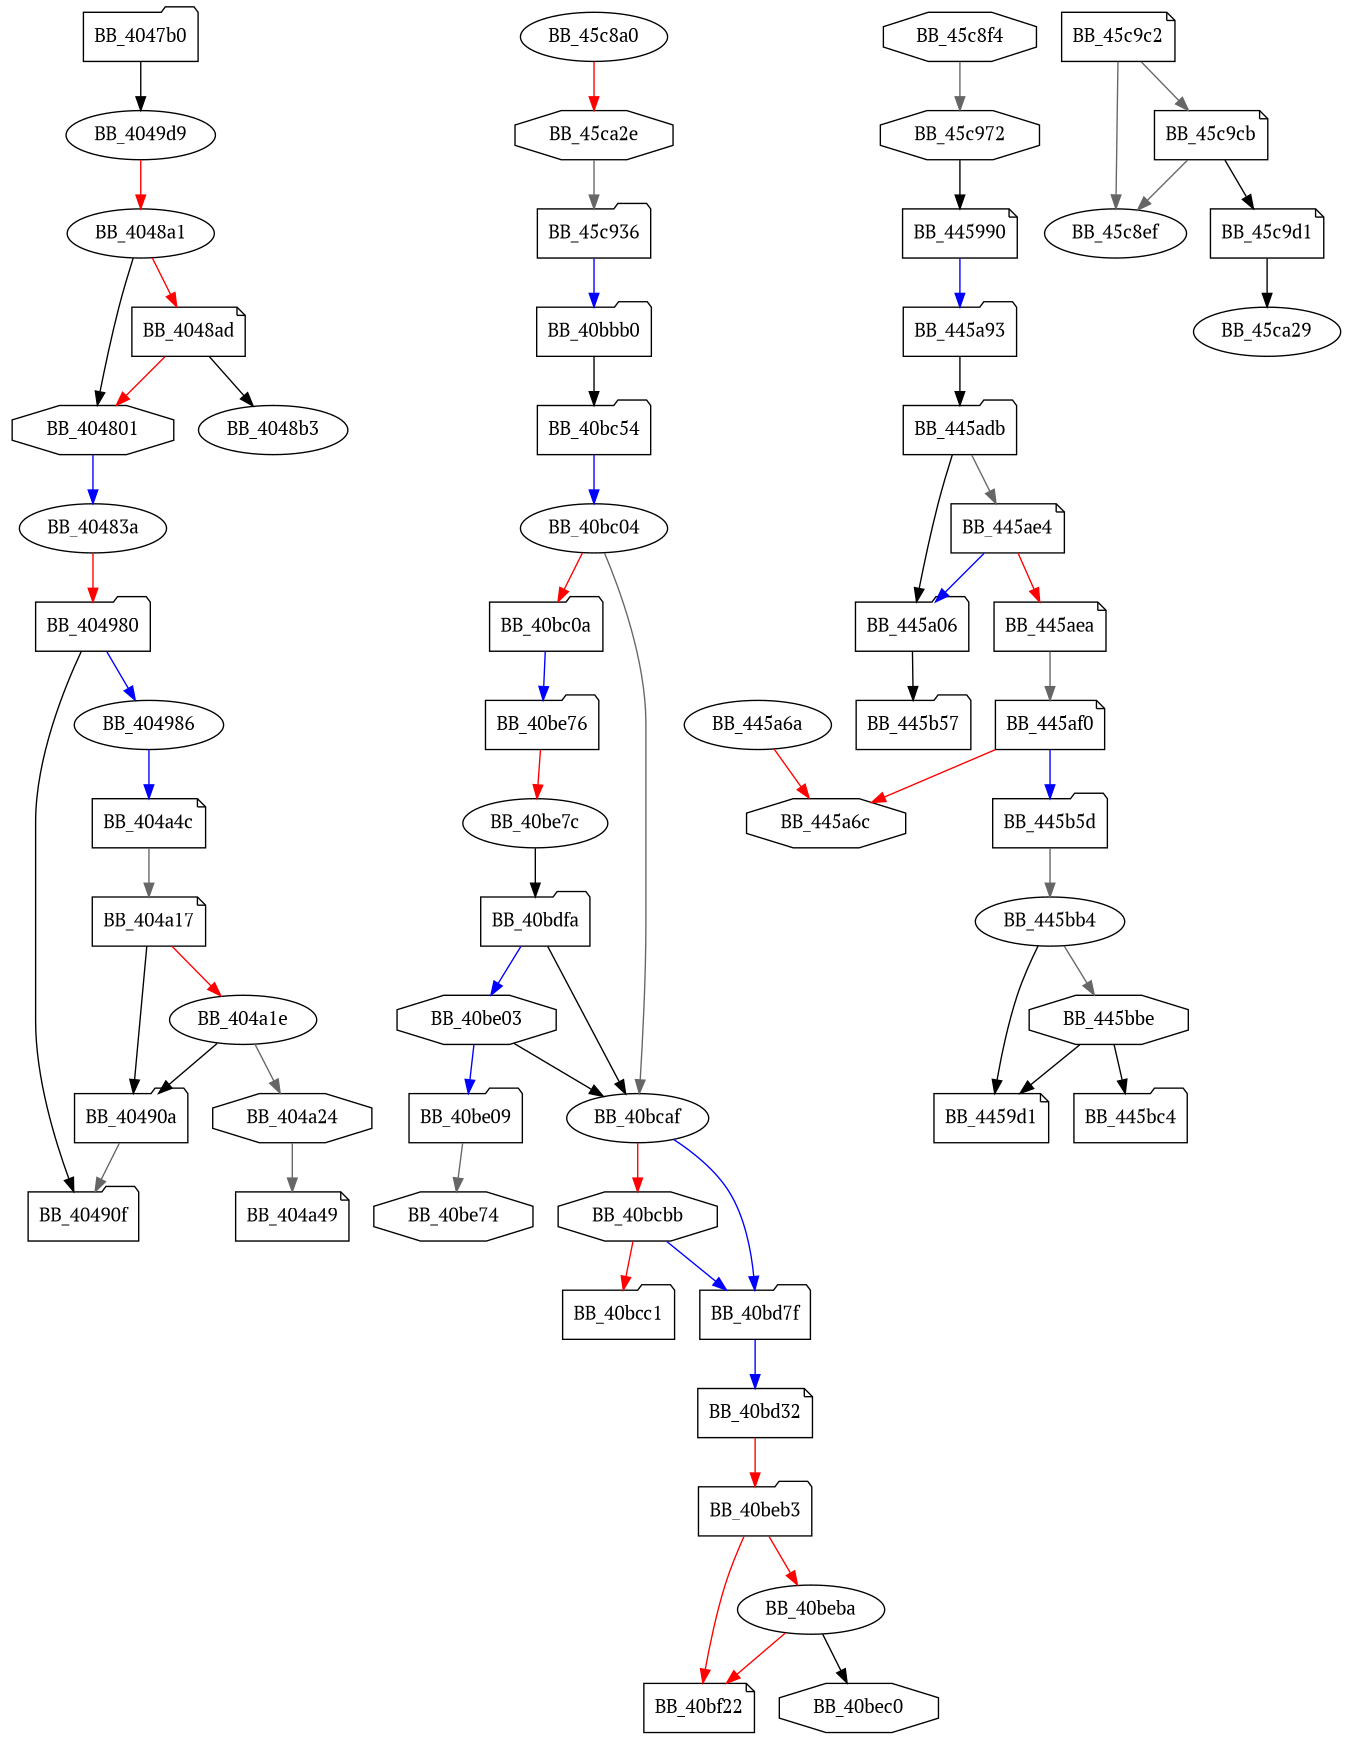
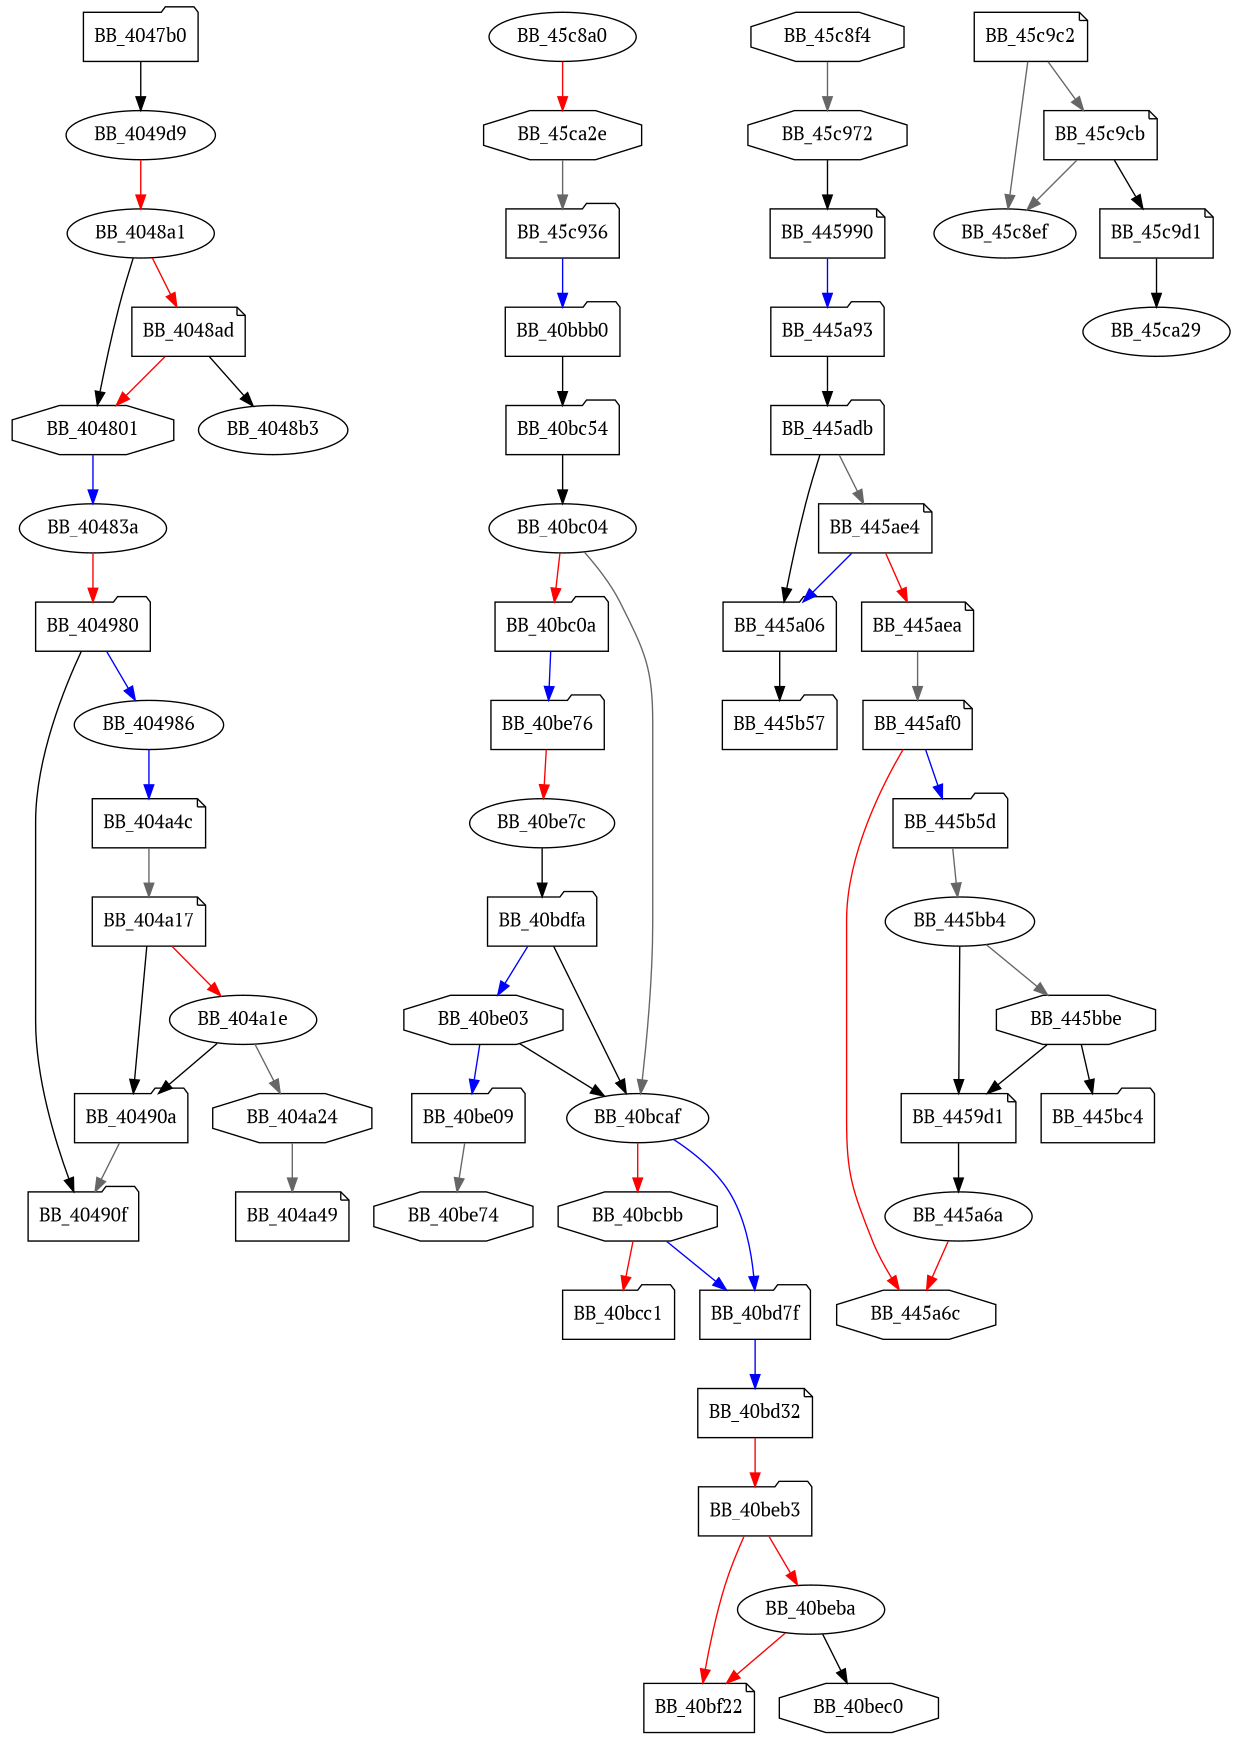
edge "BB_40bc54" -> "BB_40bc04": color blue -> black
edge "BB_4459d1" -> "BB_445a6a": added
